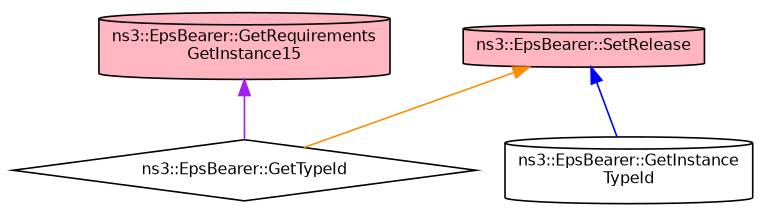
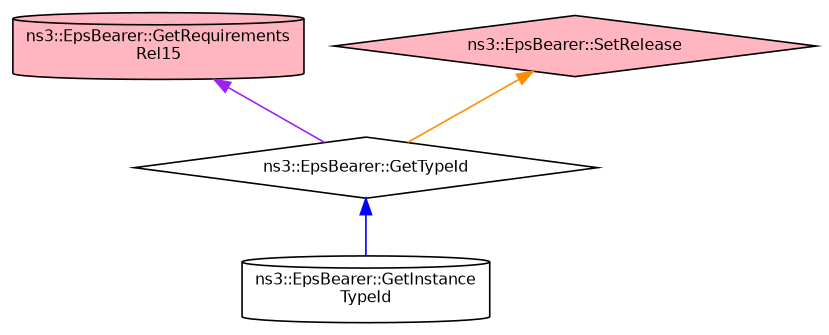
node "ns3::EpsBearer::GetRequirements GetInstance15": label "ns3::EpsBearer::GetRequirements GetInstance15" -> "ns3::EpsBearer::GetRequirements Rel15"
node "ns3::EpsBearer::SetRelease": shape cylinder -> diamond
edge "ns3::EpsBearer::GetInstance TypeId" -> "ns3::EpsBearer::SetRelease": now "ns3::EpsBearer::GetInstance TypeId" -> "ns3::EpsBearer::GetTypeId"
